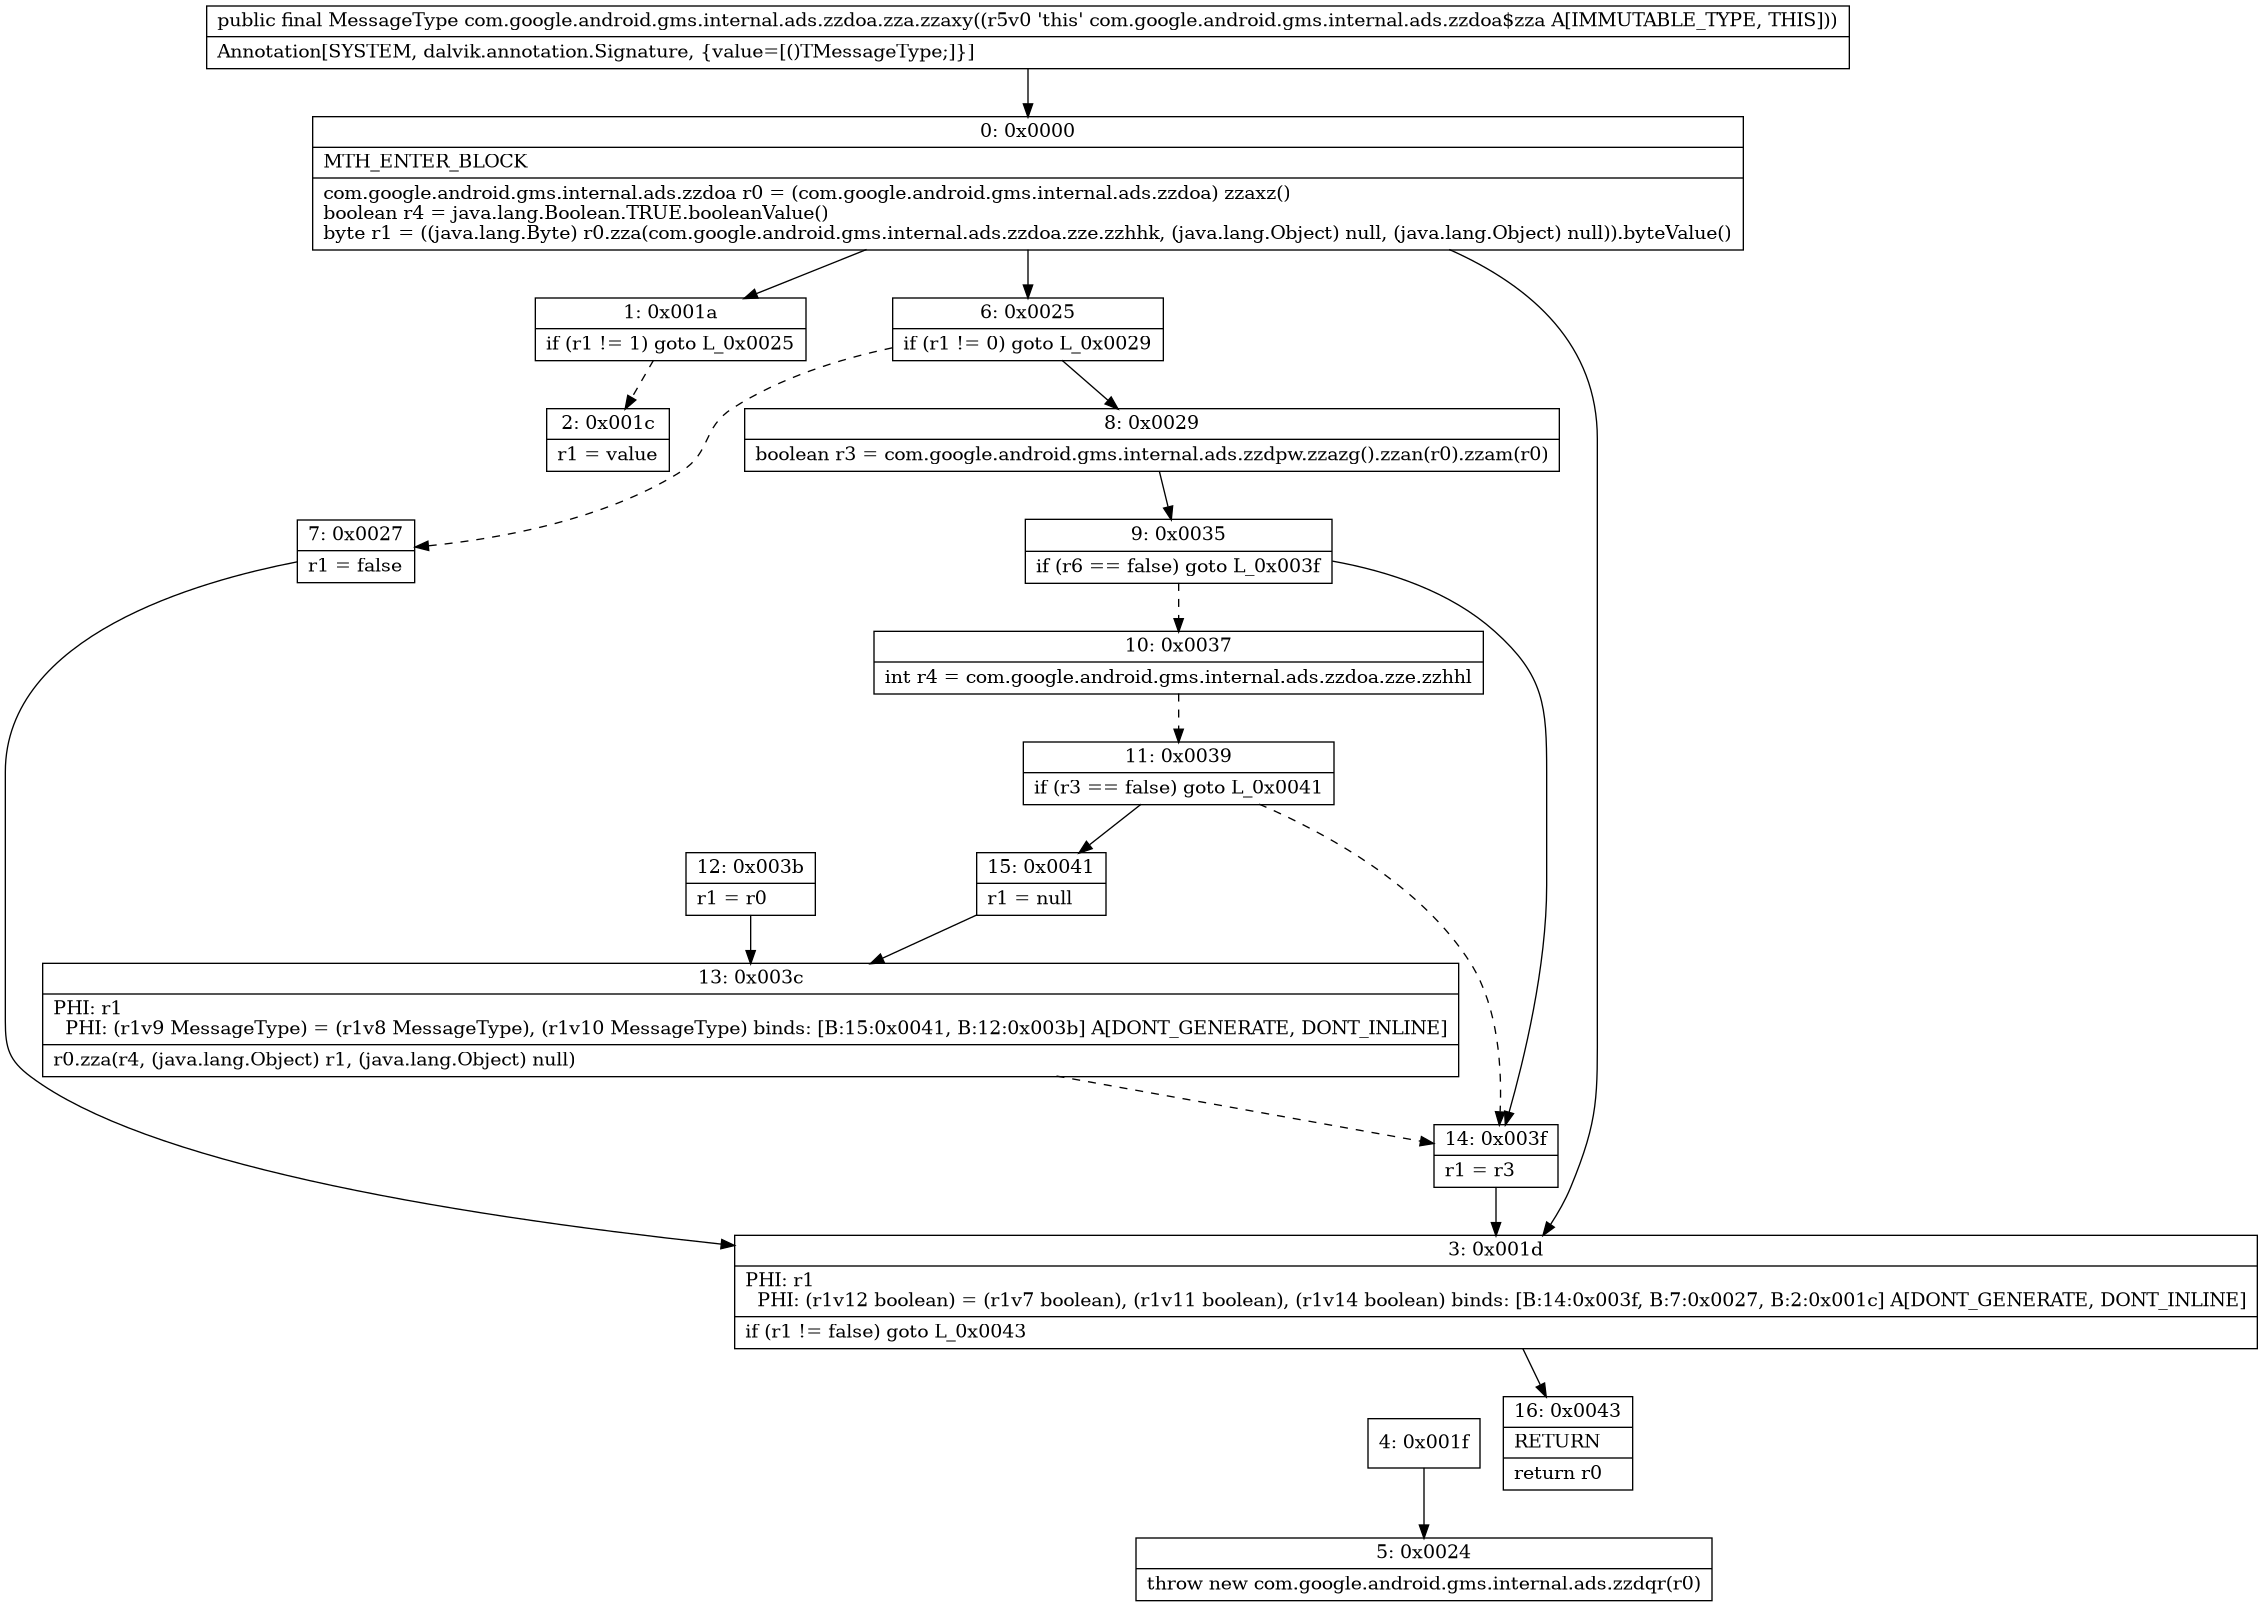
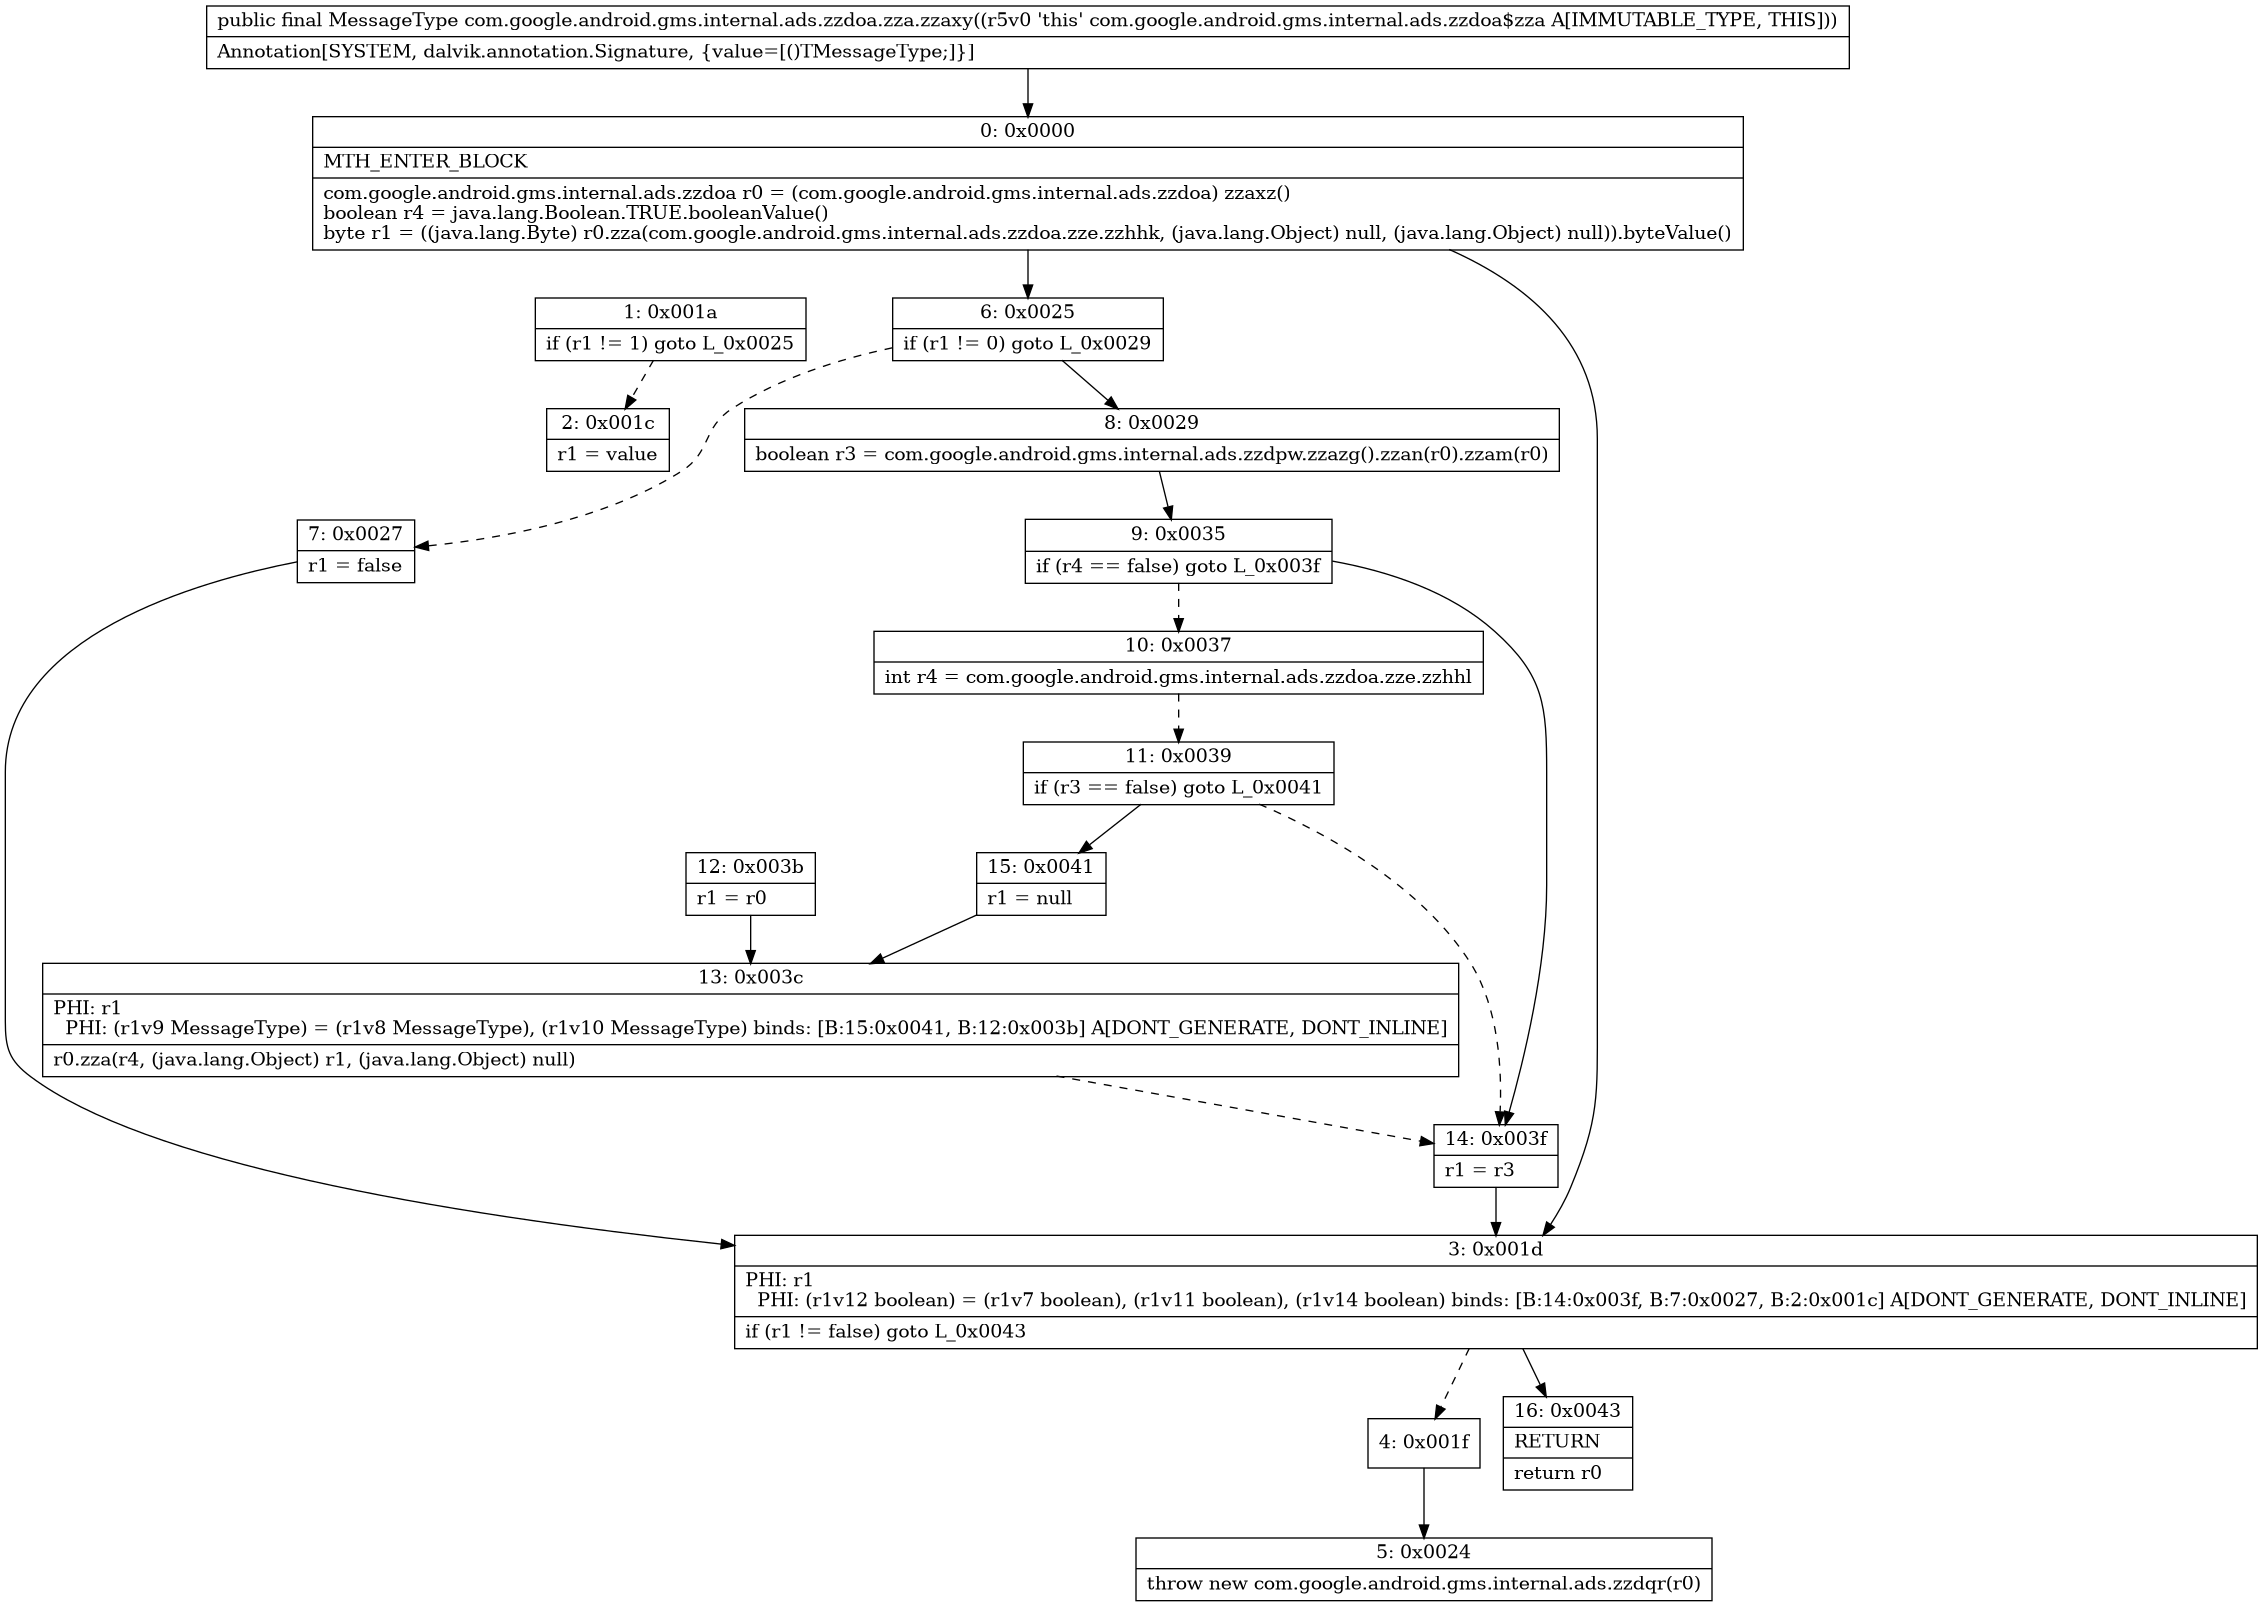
edge "0: 0x0000" -> "1: 0x001a": removed
node "9: 0x0035": text "if (r6 == false) goto L_0x003f" -> "if (r4 == false) goto L_0x003f"
edge "3: 0x001d" -> "4: 0x001f": added
